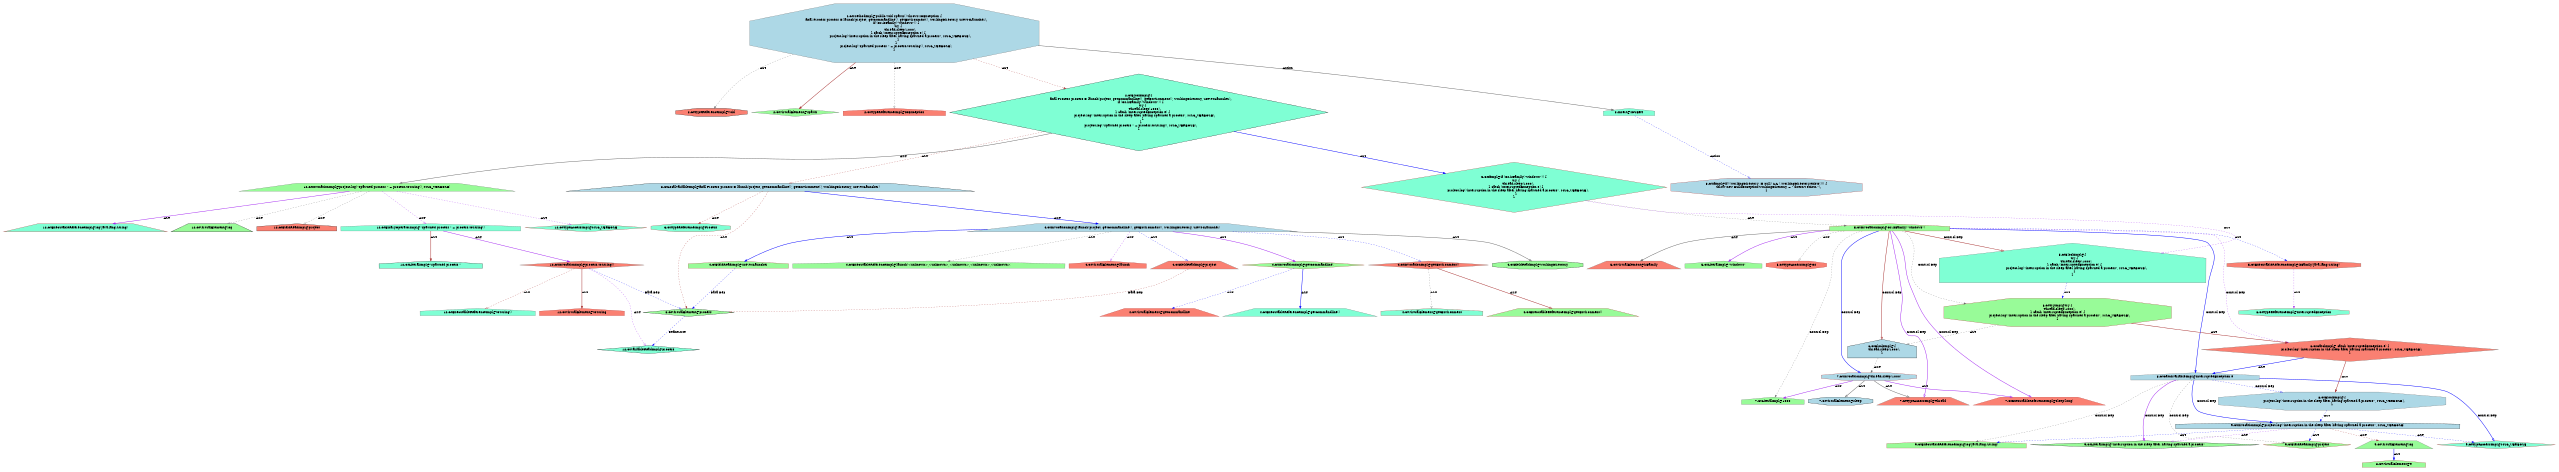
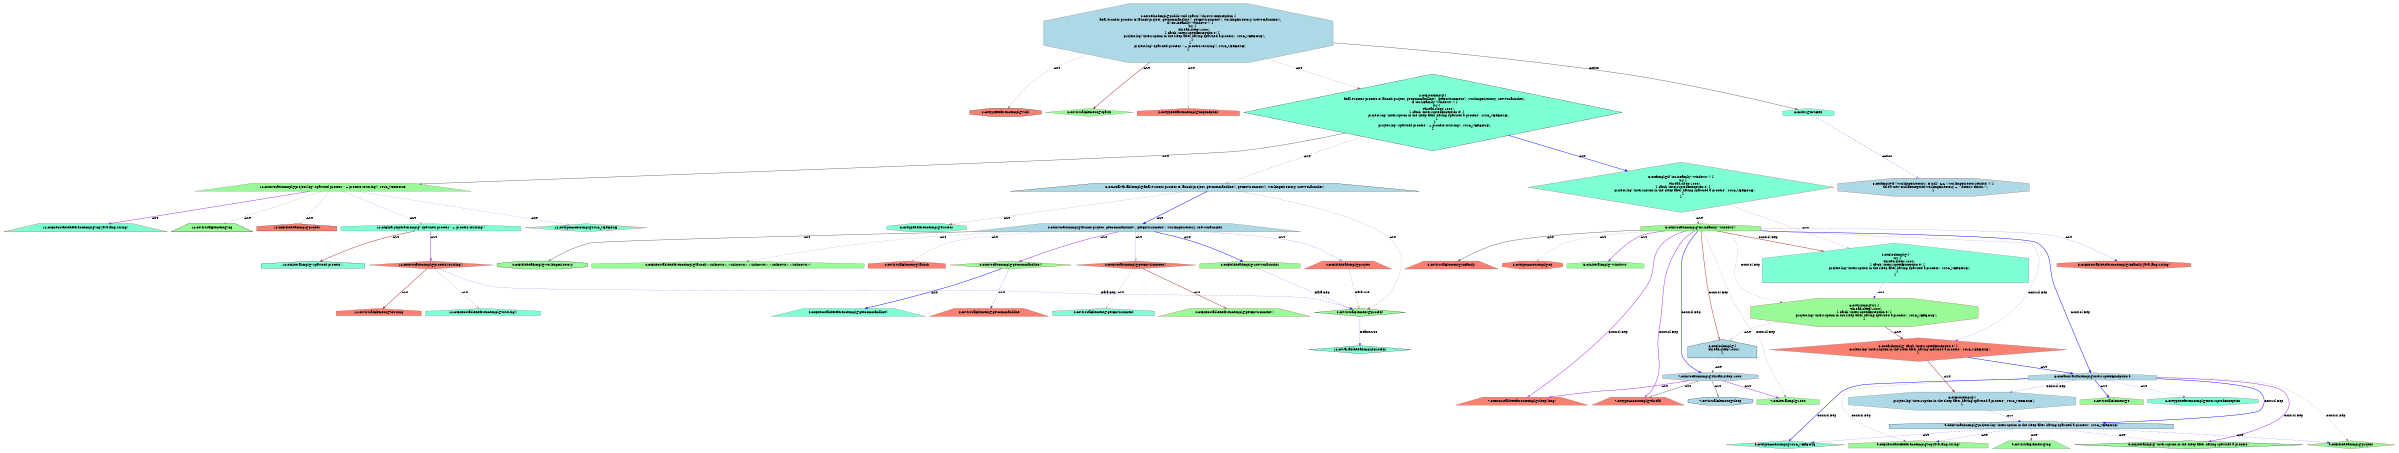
edge "5:CtExecutableReferenceImpl@isFamily(java.lang.String)" -> "8:CtTypeReferenceImpl@InterruptedException": now "8:CtCatchVariableImpl@InterruptedException e" -> "8:CtTypeReferenceImpl@InterruptedException"
edge "4:CtFieldReadImpl@project" -> "3:CtVirtualElement@process": label "Data Dep" -> "Data Use"
edge "12:CtInvocationImpl@process.toString()" -> "12:CtVariableReadImpl@process": removed, label "AST"
edge "9:CtVirtualElement@log" -> "8:CtVirtualElement@e": now "8:CtCatchVariableImpl@InterruptedException e" -> "8:CtVirtualElement@e"
